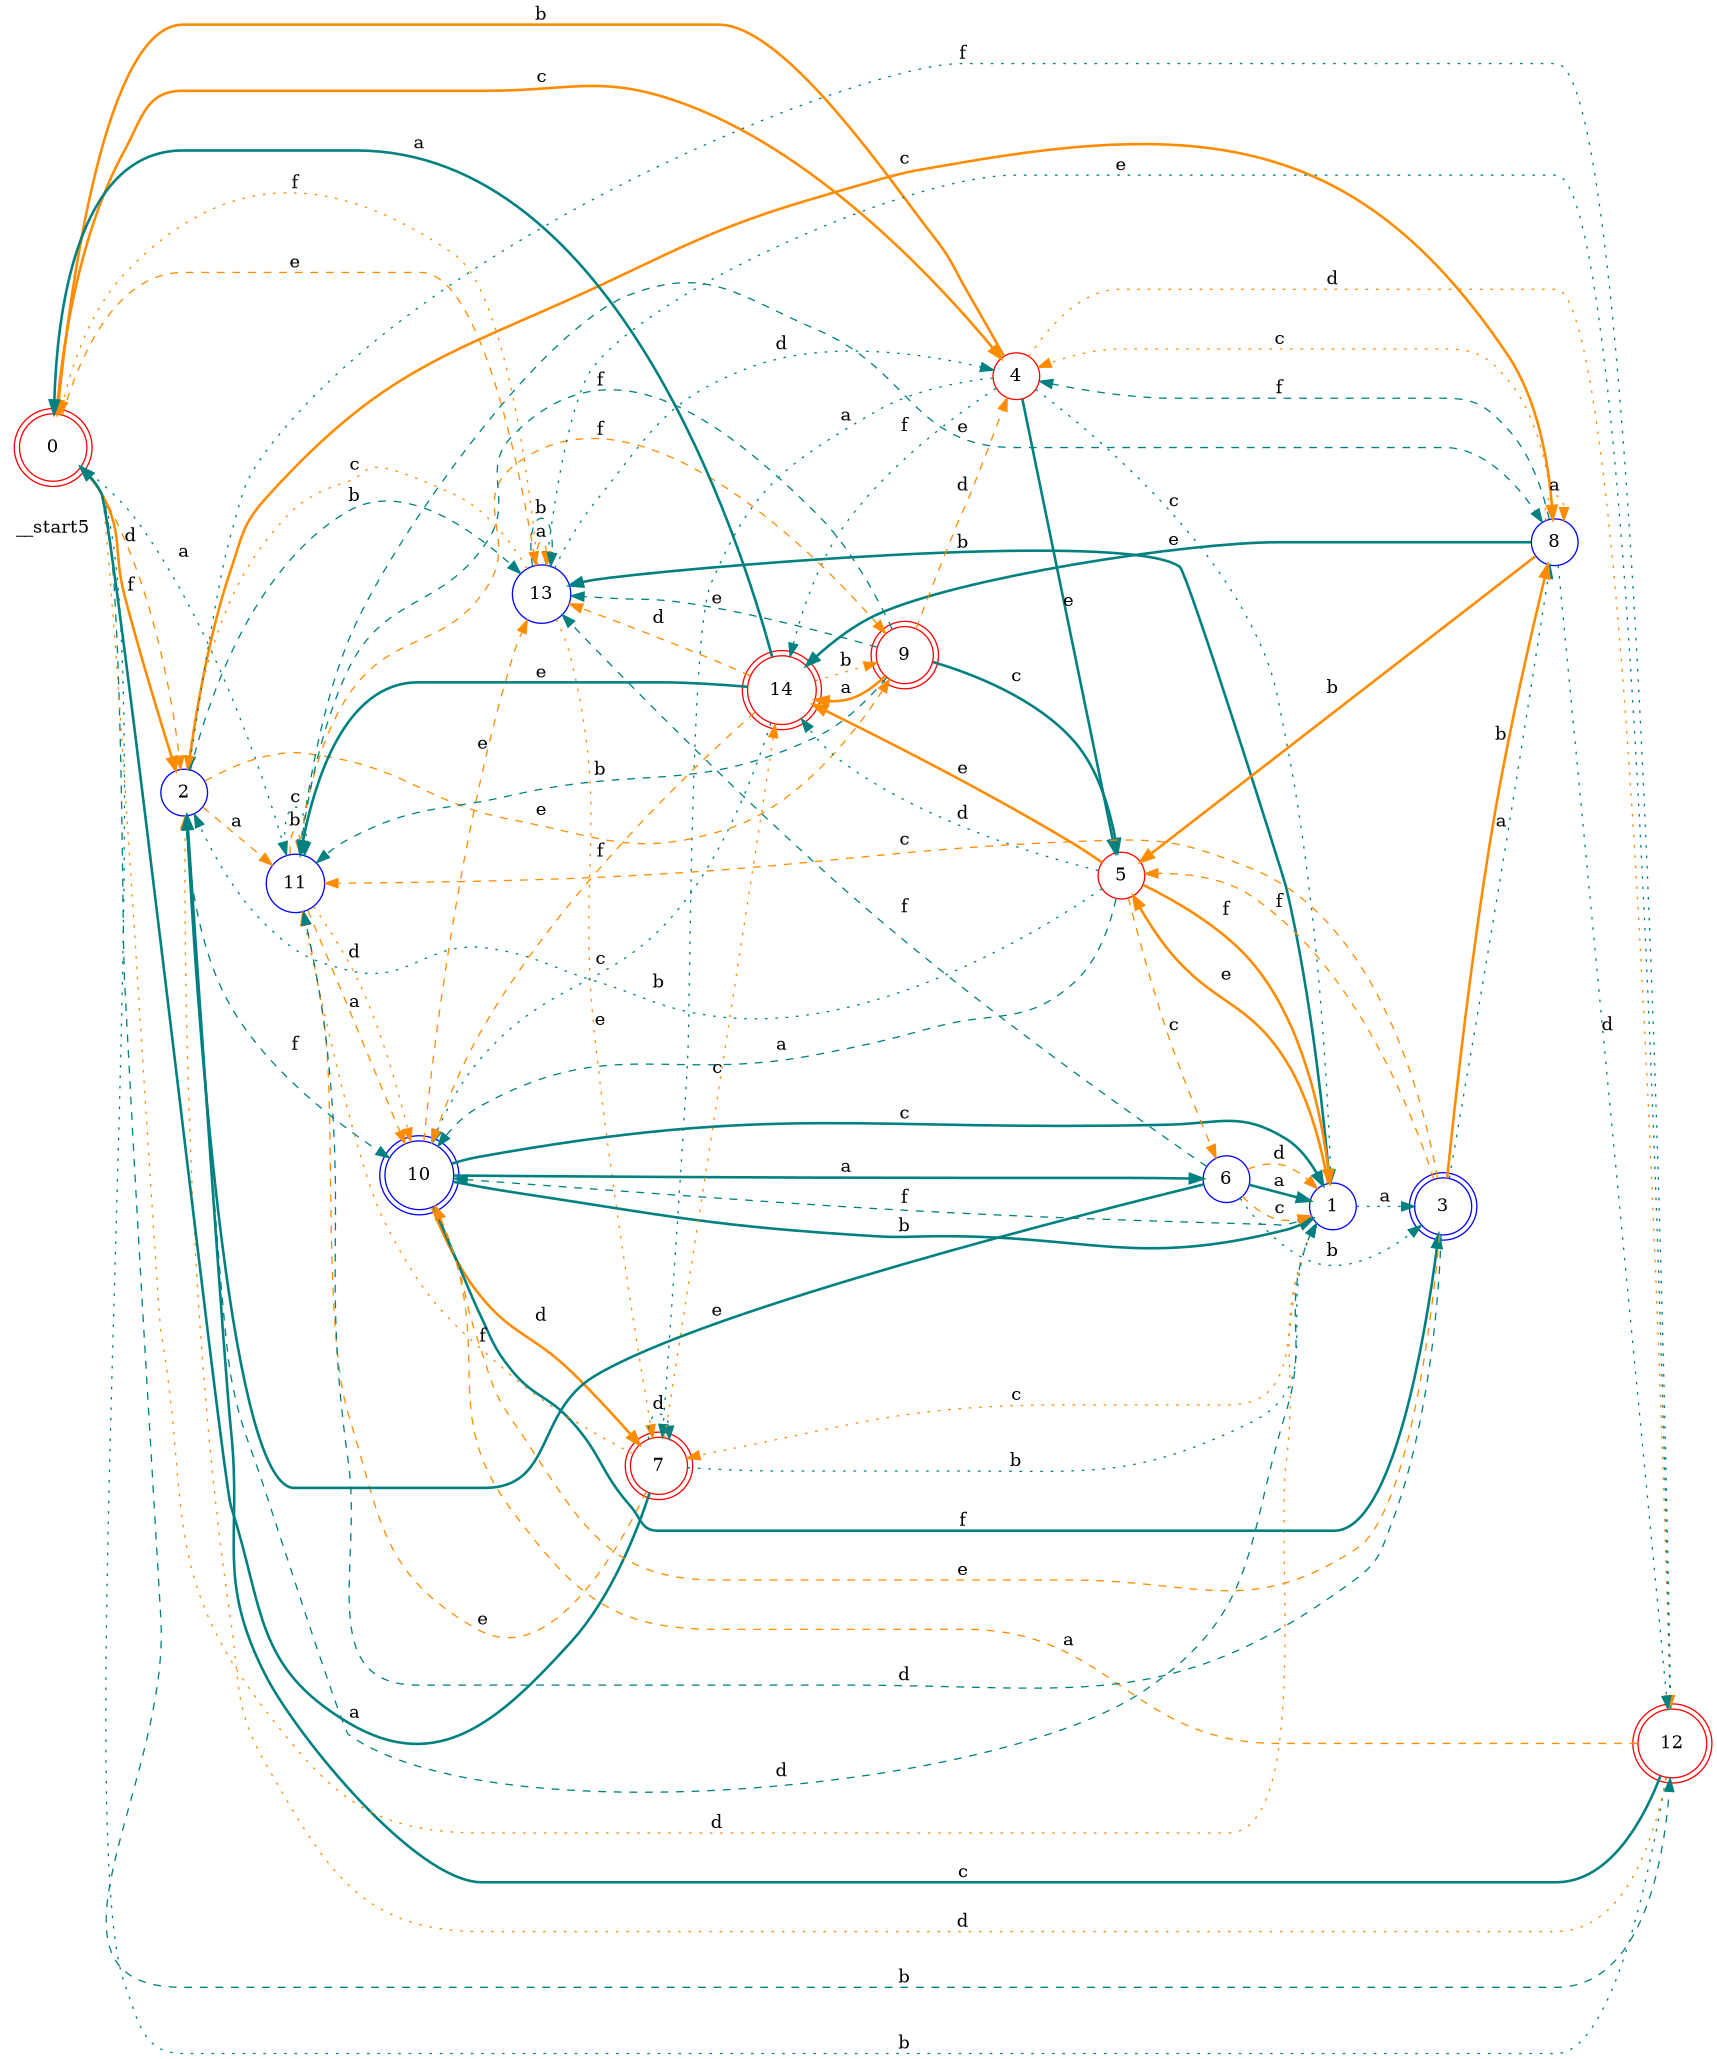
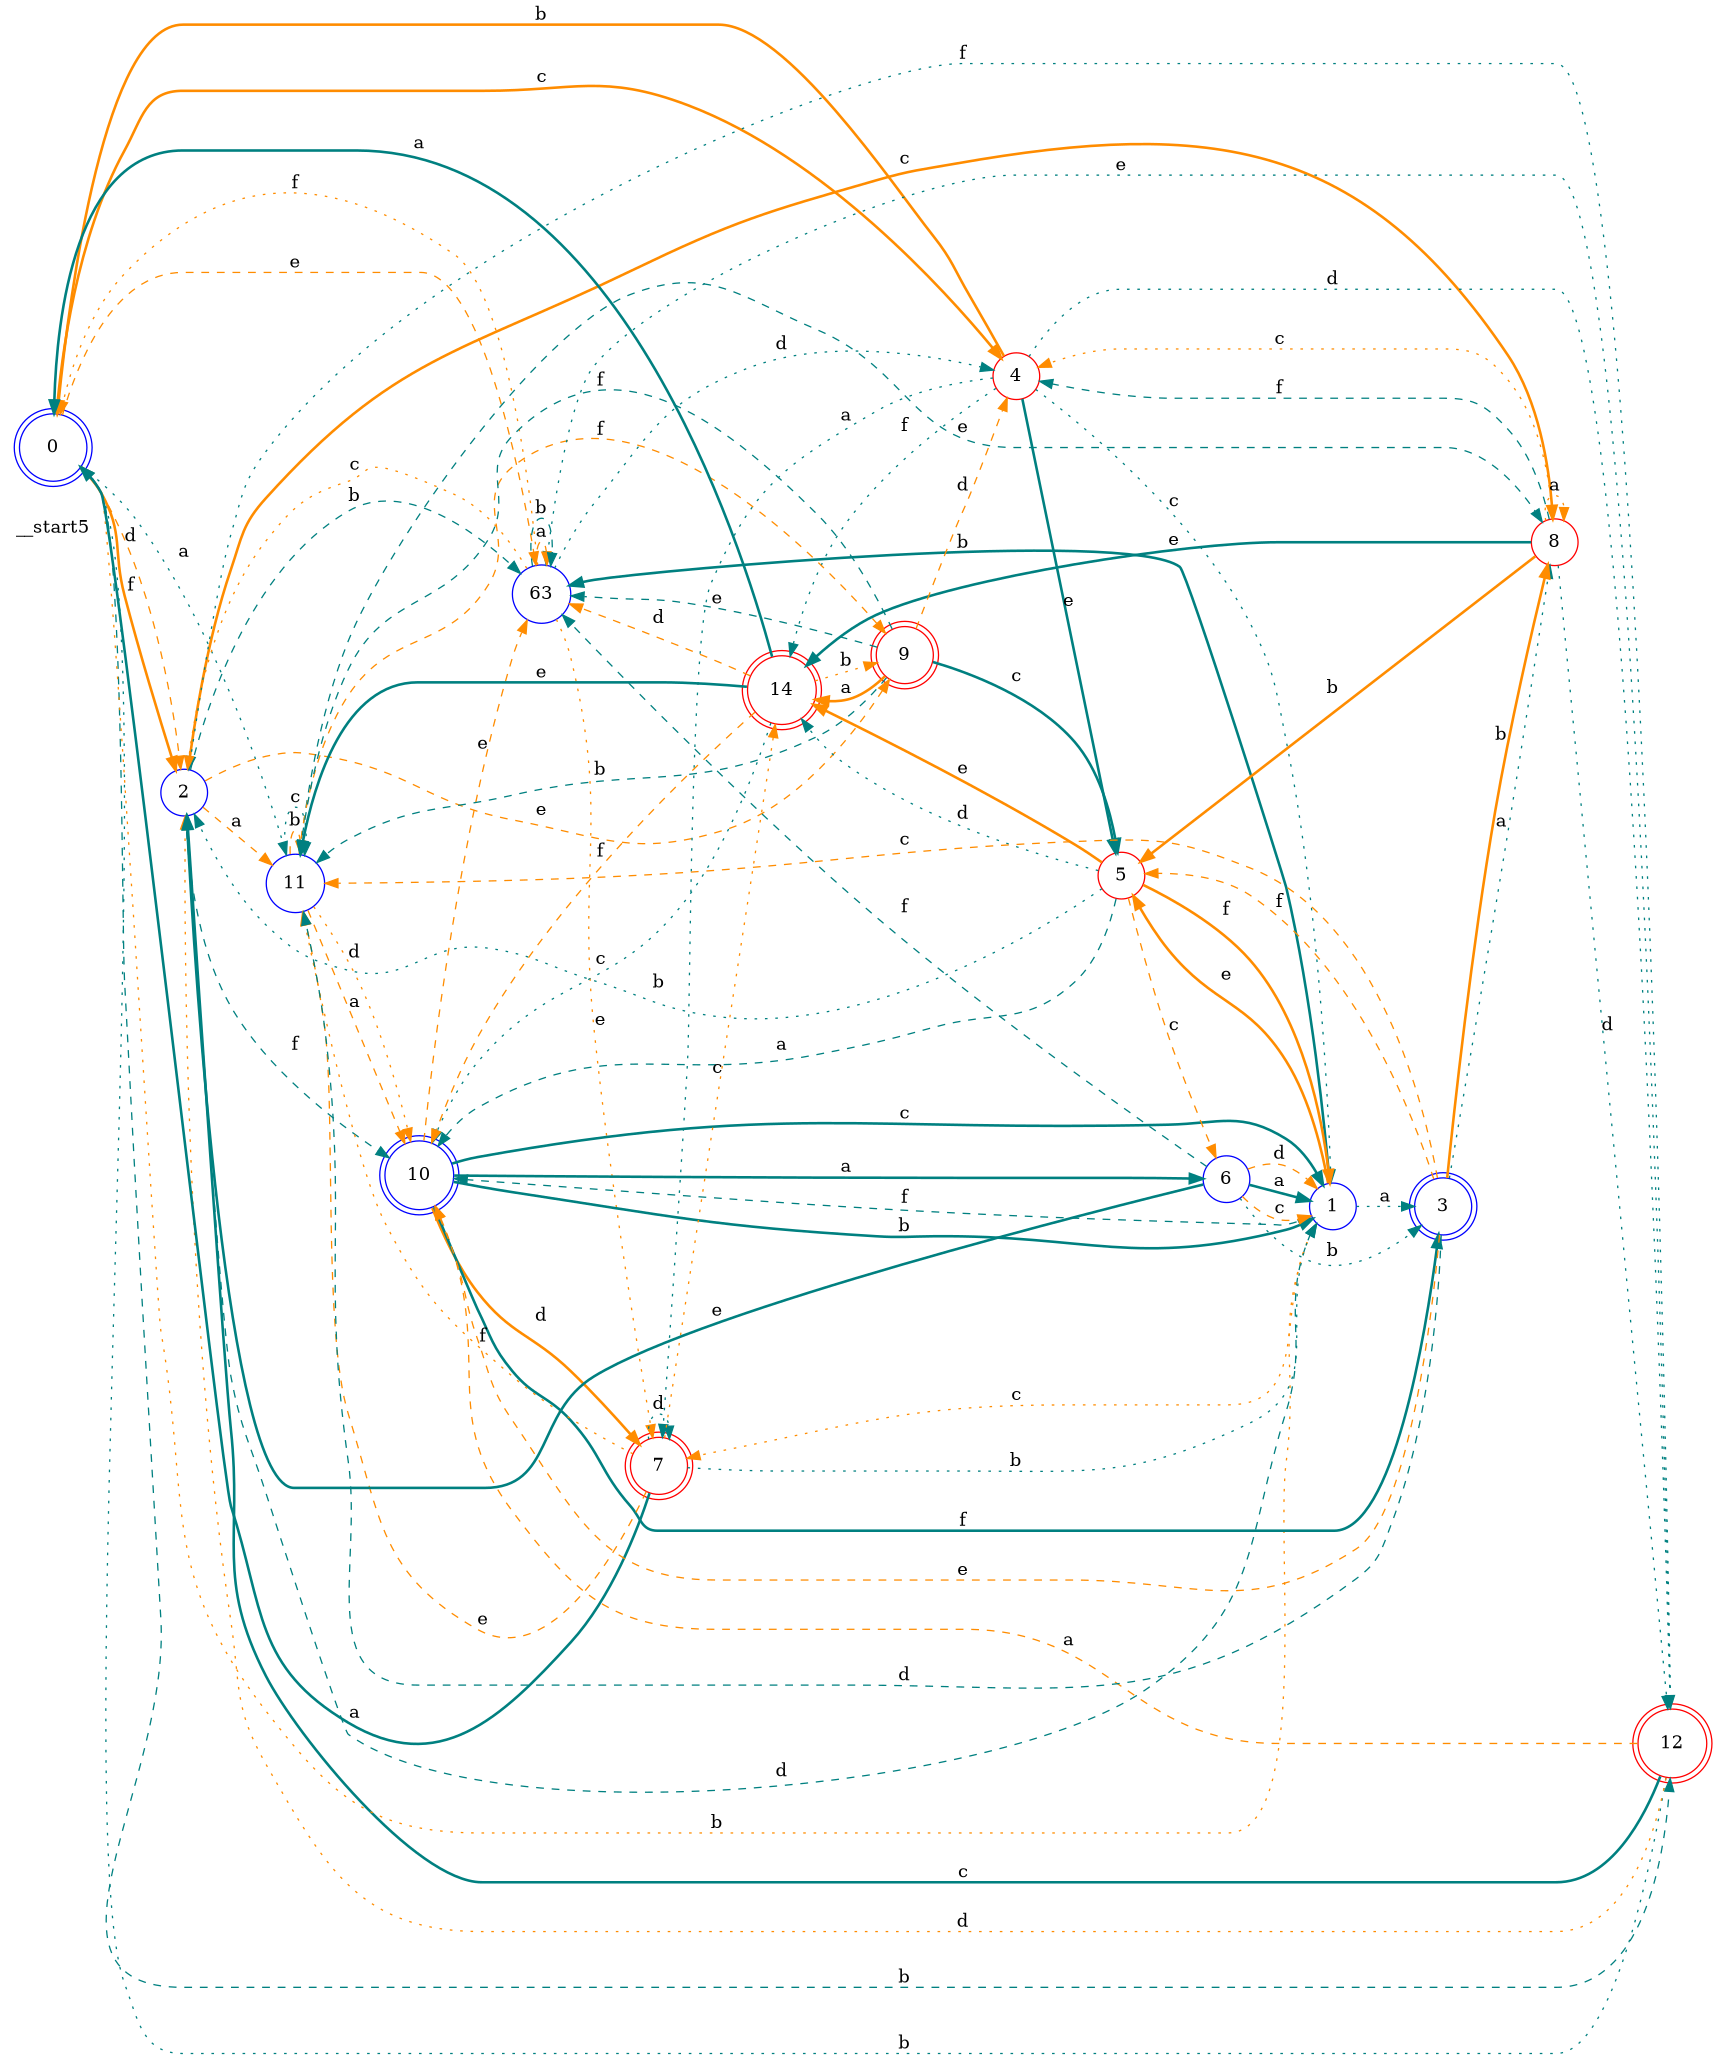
node "0": color red -> blue
node "8": color blue -> red
node "13": label "13" -> "63"
edge "4" -> "12": color darkorange -> teal
edge "1" -> "0": label "d" -> "b"
